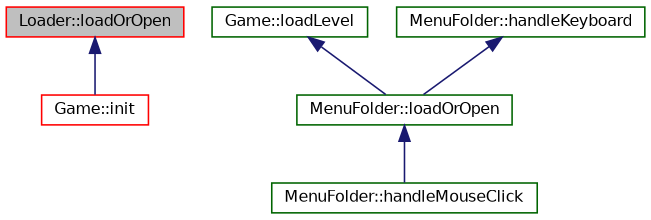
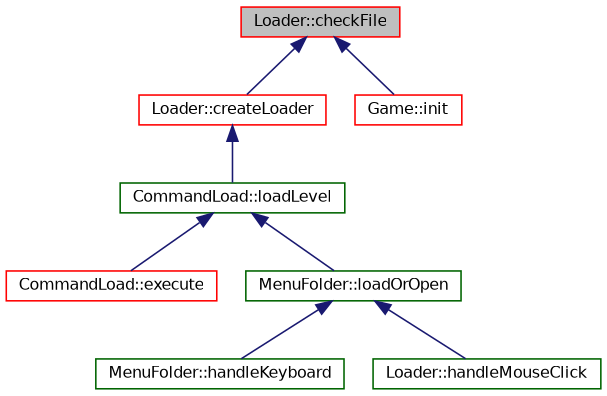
node "Loader::loadOrOpen": label "Loader::loadOrOpen" -> "Loader::checkFile"
node "Game::loadLevel": label "Game::loadLevel" -> "CommandLoad::loadLevel"
edge "MenuFolder::loadOrOpen" -> "MenuFolder::handleKeyboard": reversed
node "Loader::createLoader": added
node "MenuFolder::handleMouseClick": label "MenuFolder::handleMouseClick" -> "Loader::handleMouseClick"
node "CommandLoad::execute": added
